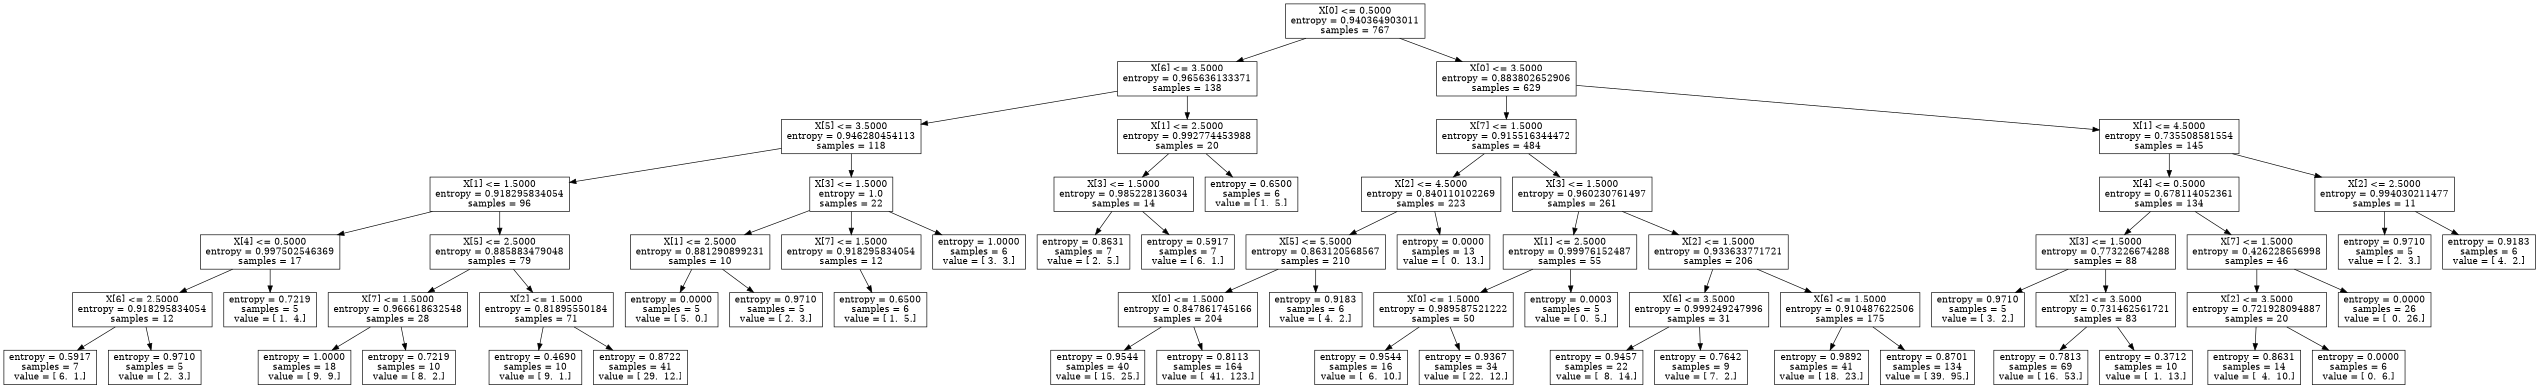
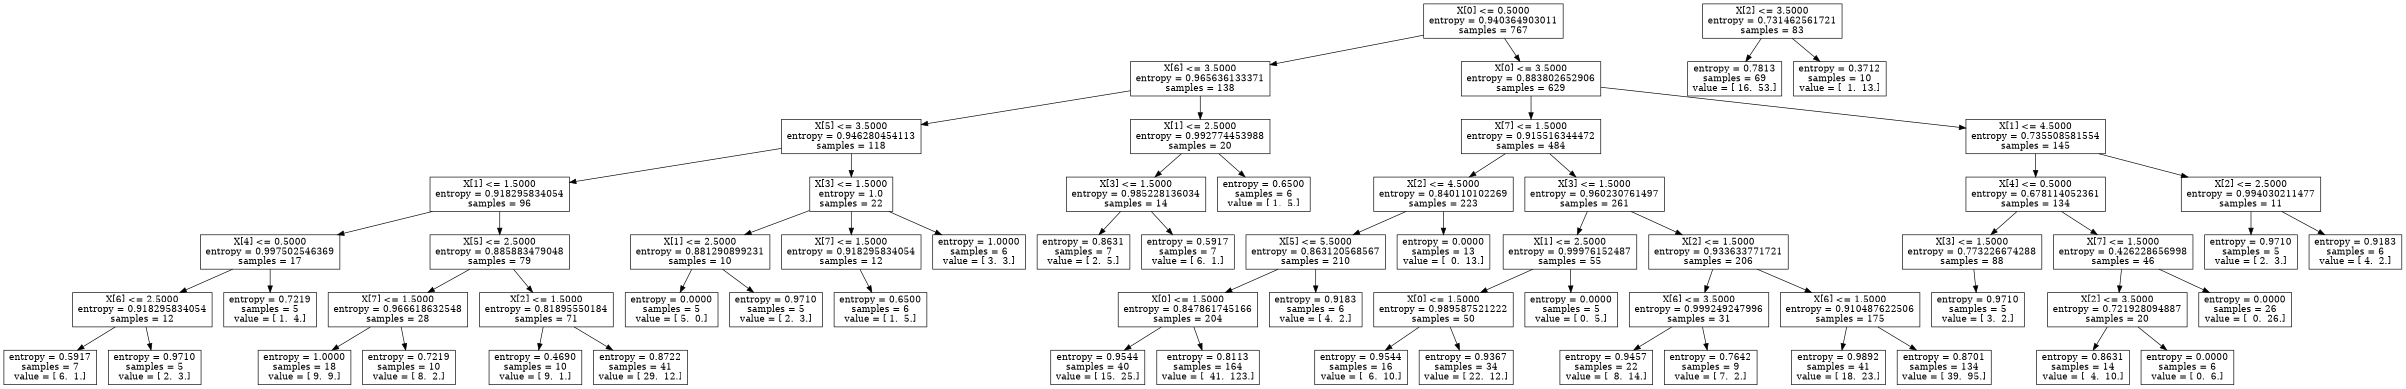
edge "X[3] <= 1.5000 entropy = 0.773226674288 samples = 88" -> "X[2] <= 3.5000 entropy = 0.731462561721 samples = 83": removed
node "entropy = 0.0003 samples = 5 value = [ 0.  5.]": label "entropy = 0.0003 samples = 5 value = [ 0.  5.]" -> "entropy = 0.0000 samples = 5 value = [ 0.  5.]"
